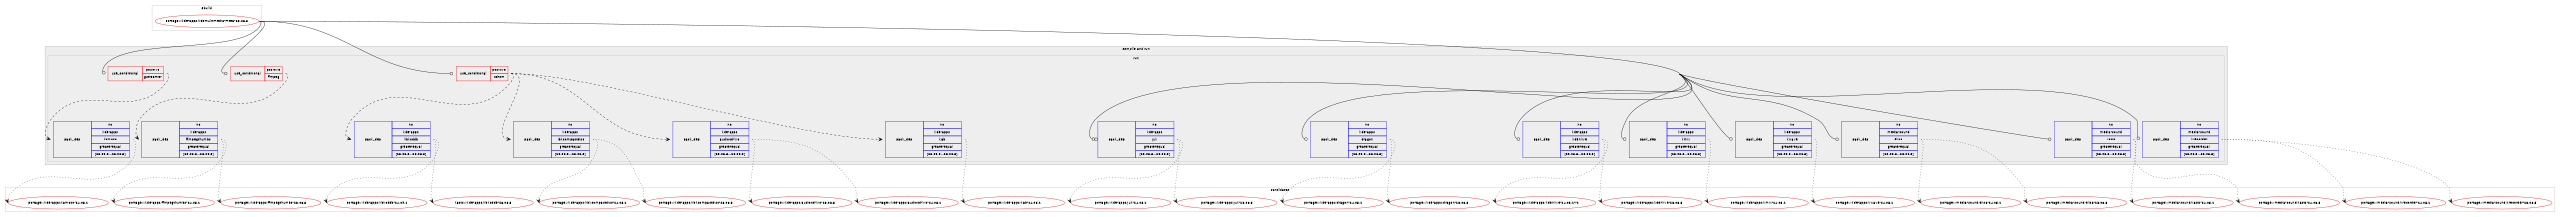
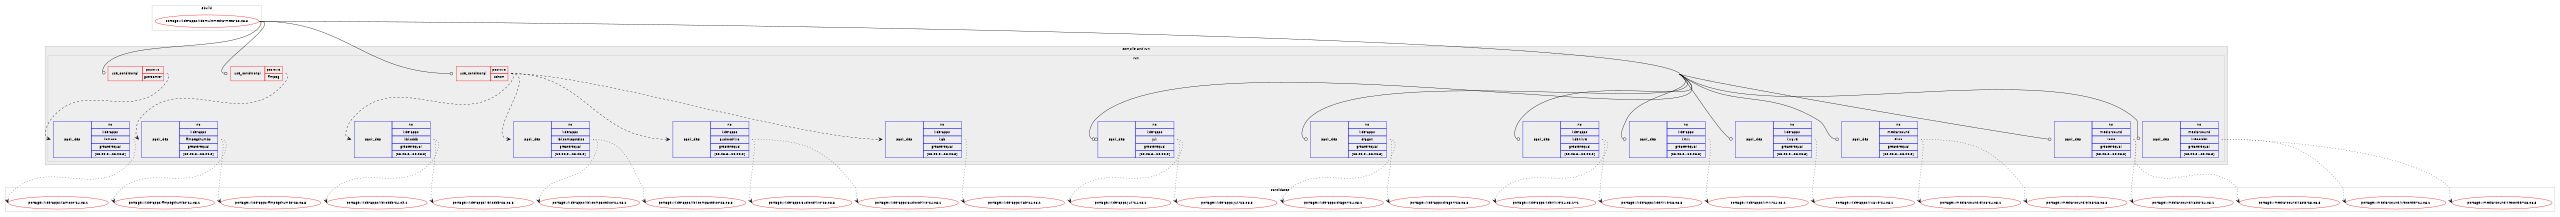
node "kasts://kde-apps/libkcddb-23.08.5": label "kasts://kde-apps/libkcddb-23.08.5" -> "portage://kde-apps/libkcddb-23.08.5"
node "portage://media-sound/kasts-24.08.5": label "portage://media-sound/kasts-24.08.5" -> "portage://media-sound/kasts-23.08.5"
